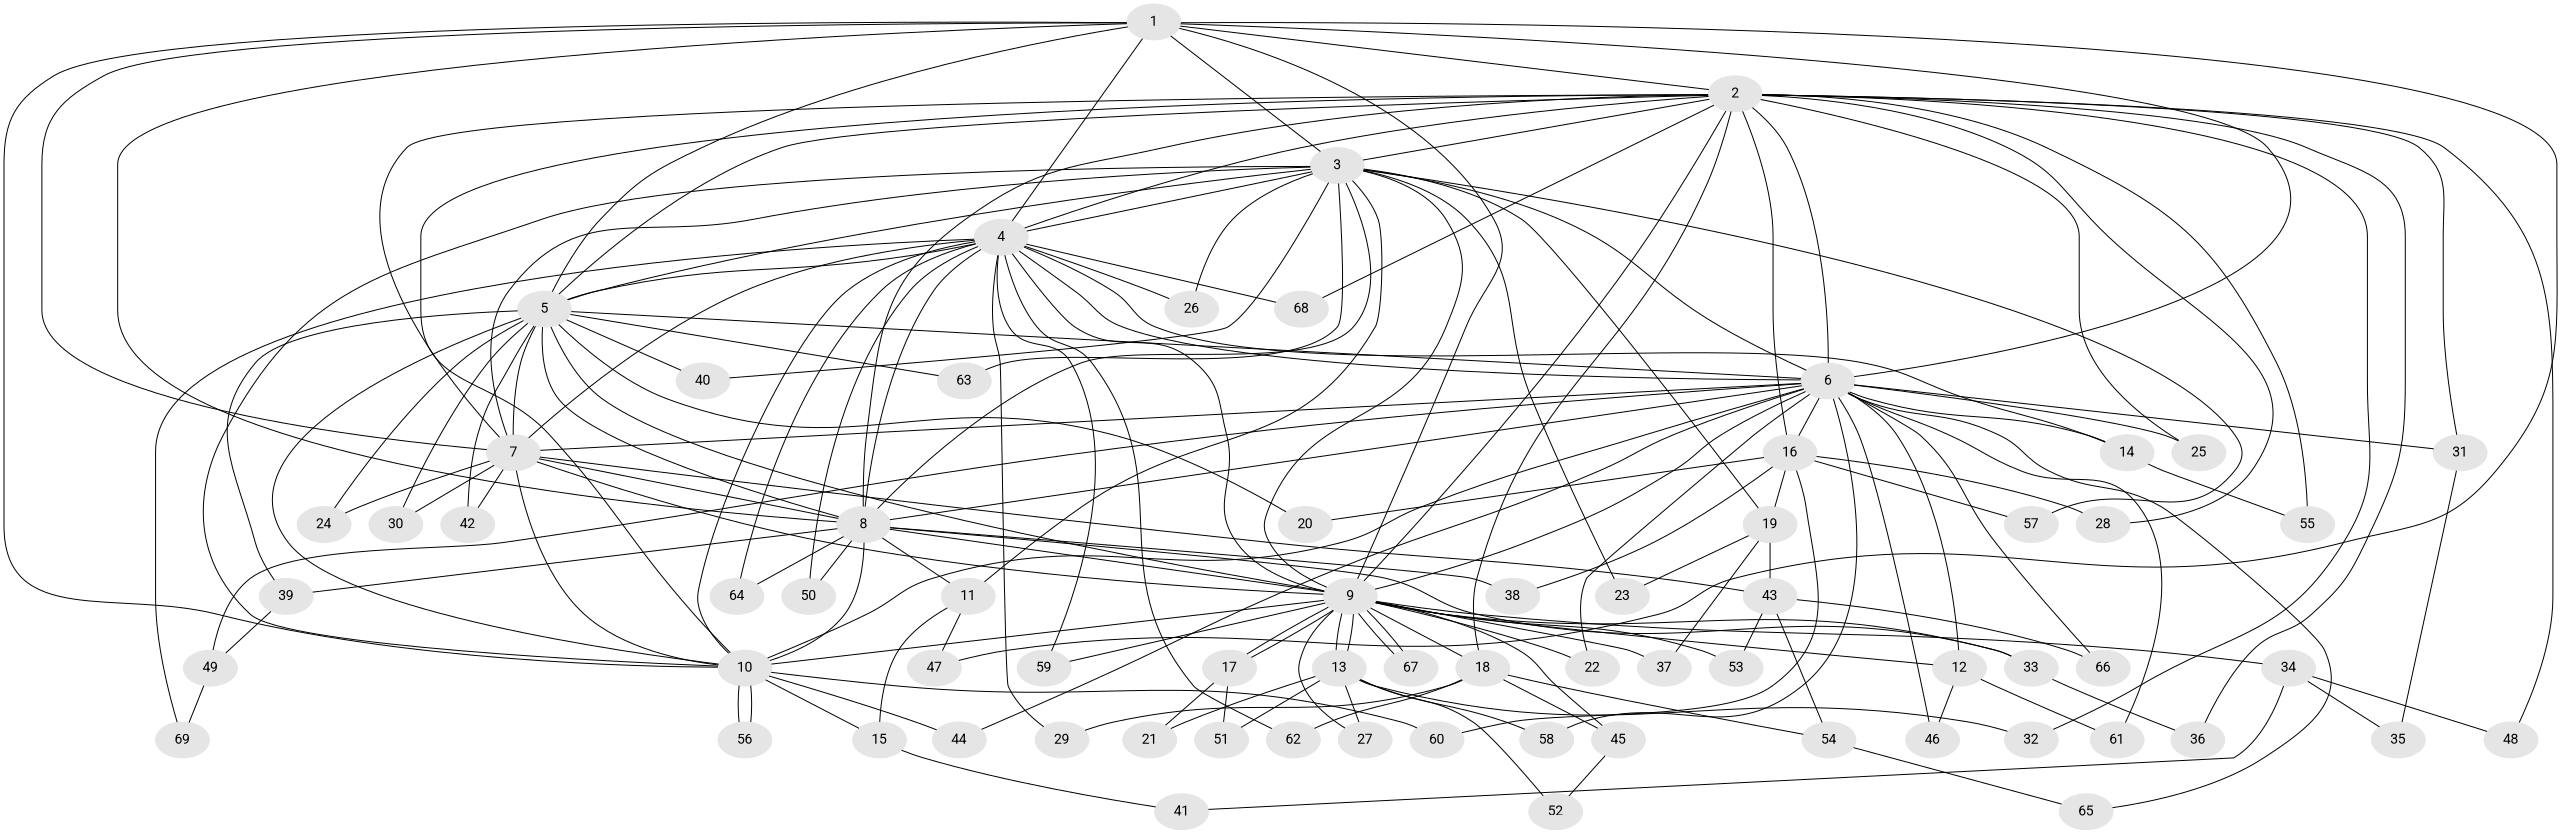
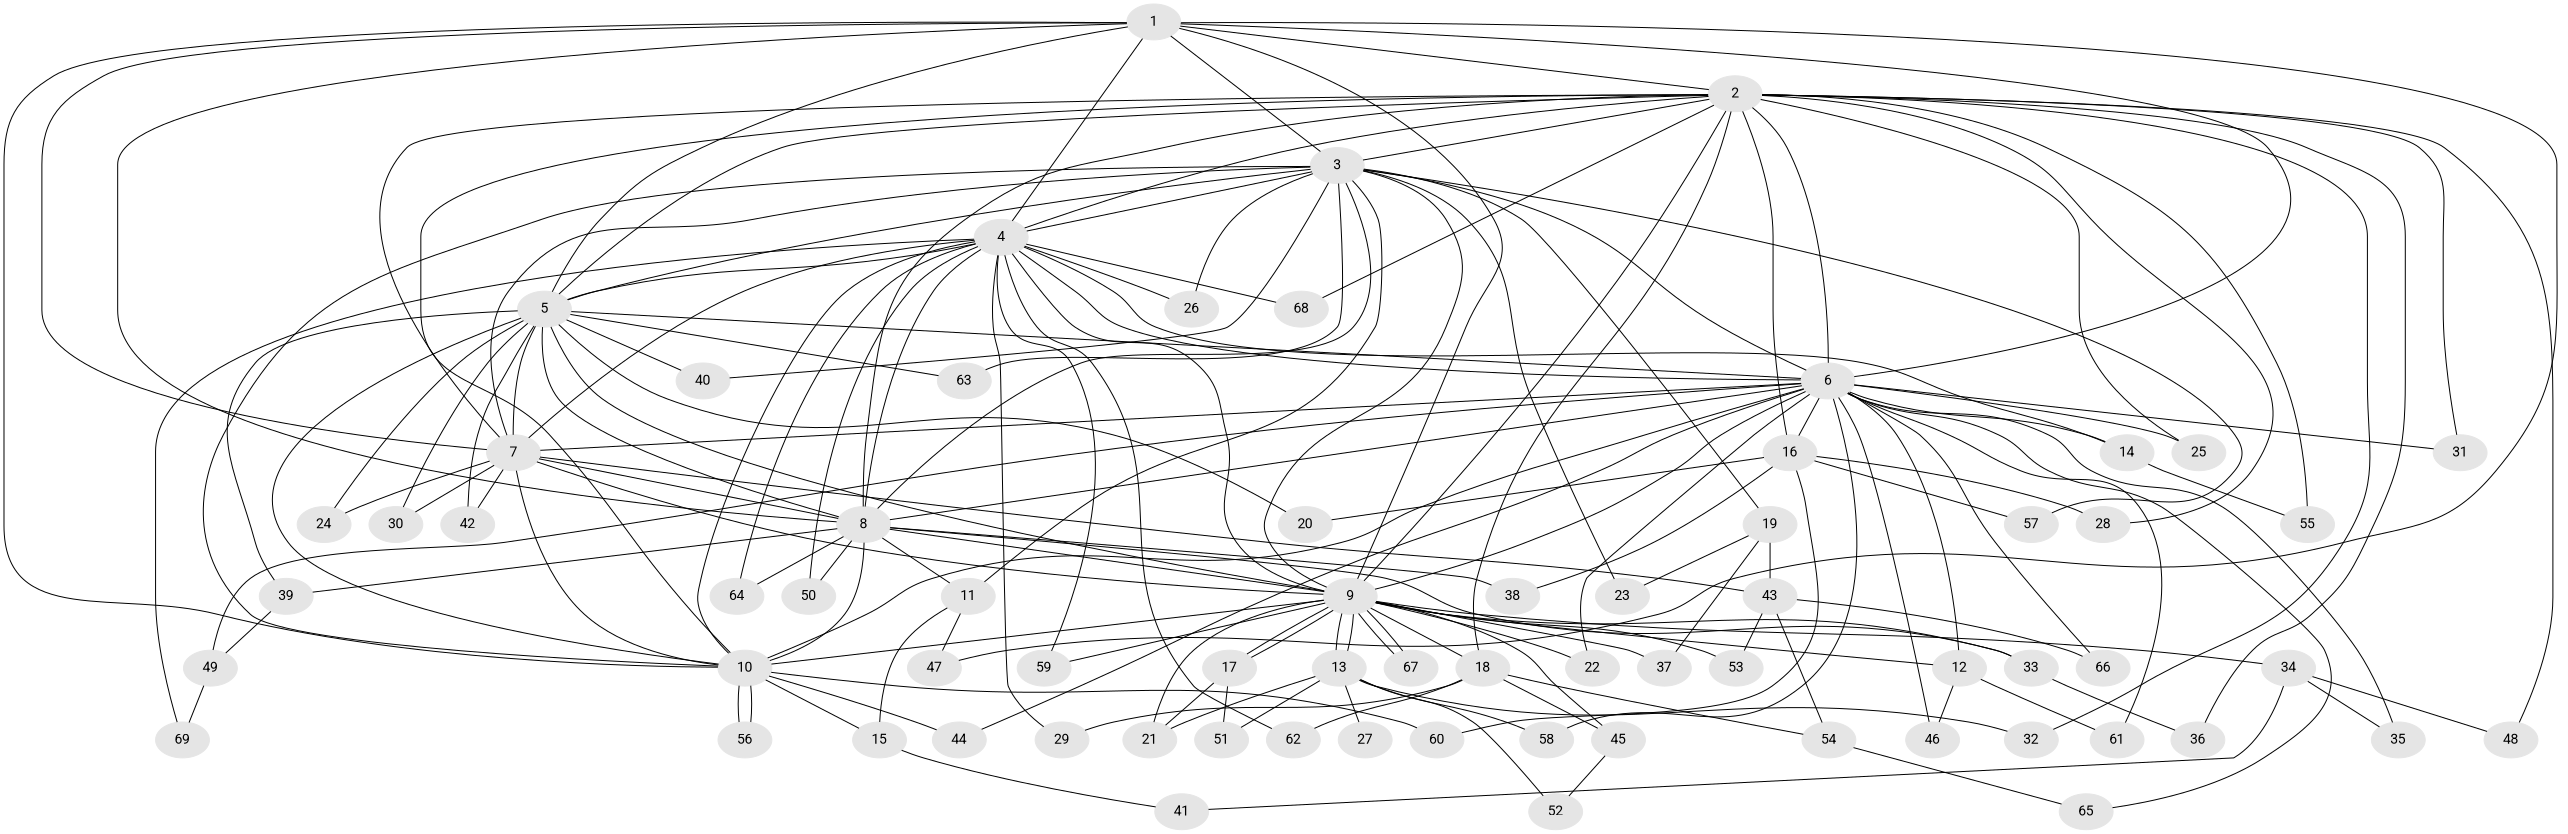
edge "16" -- "19": removed
edge "31" -- "35": now "6" -- "35"
edge "9" -- "27": now "9" -- "21"
